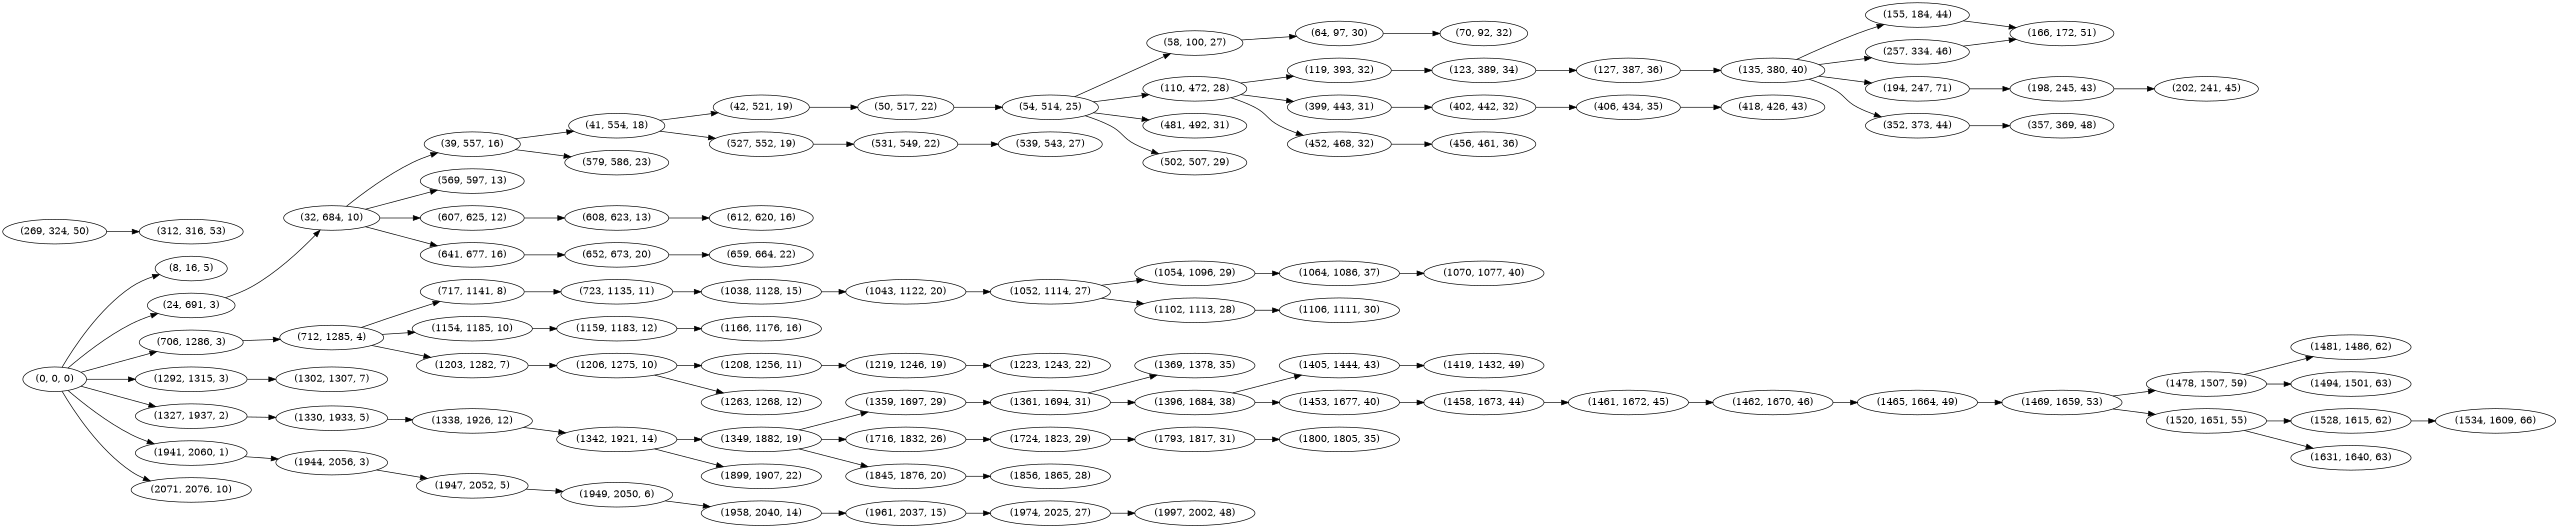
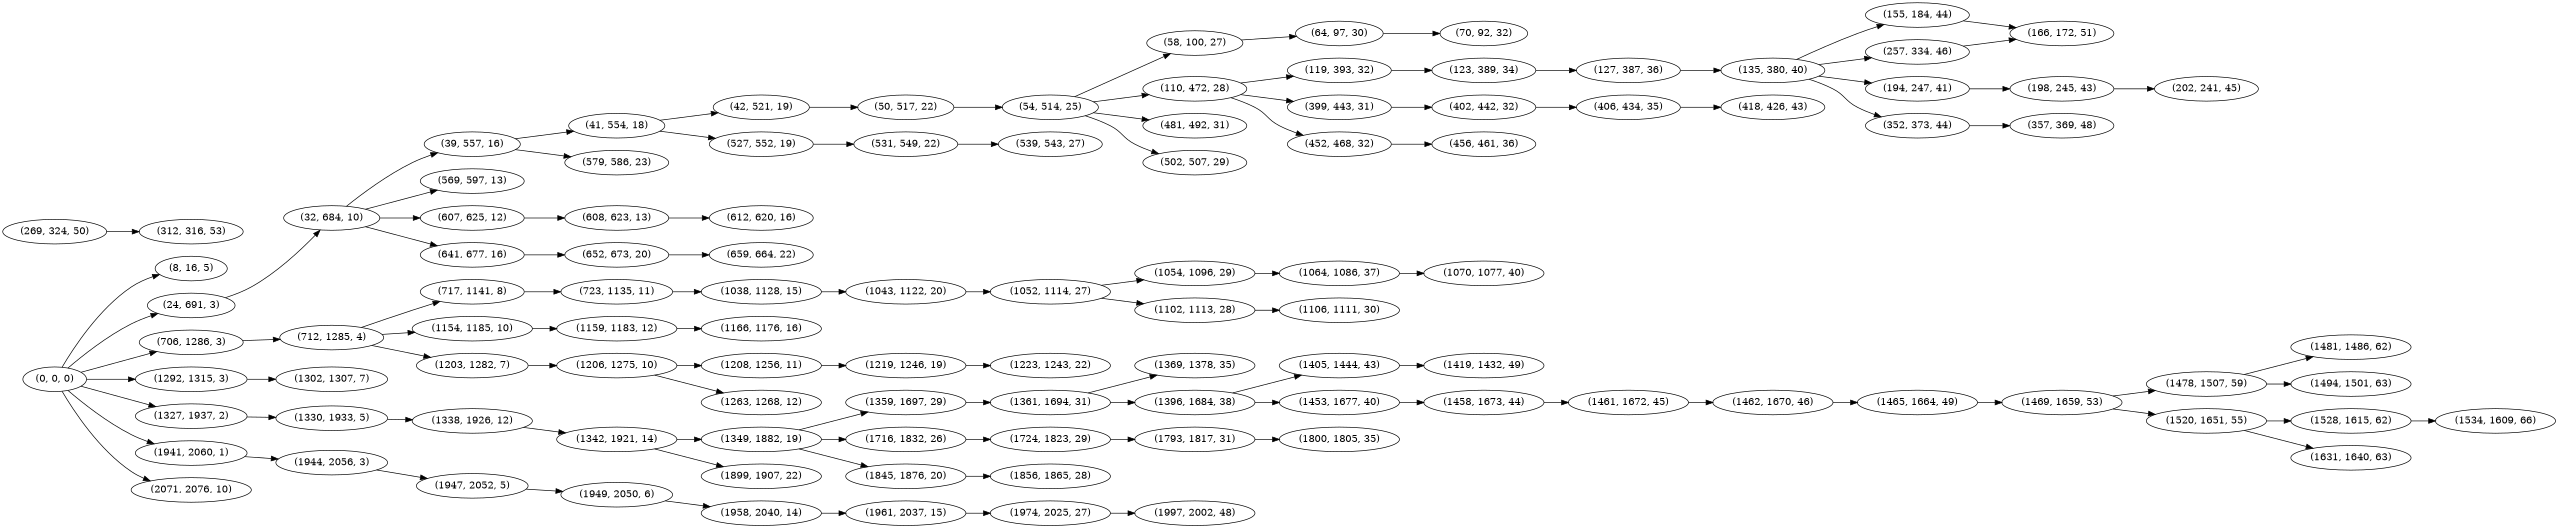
node "(194, 247, 71)": label "(194, 247, 71)" -> "(194, 247, 41)"
